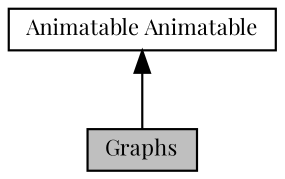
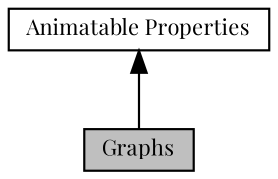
node "Animatable Animatable": label "Animatable Animatable" -> "Animatable Properties"
